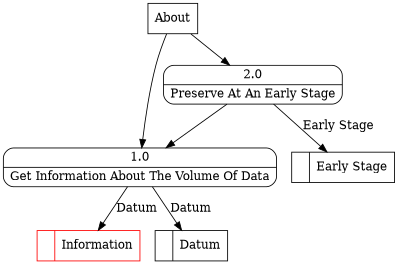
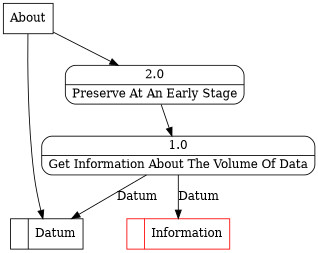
edge "About" -> "1.0": now "About" -> "Datum"
node "Early Stage": removed
